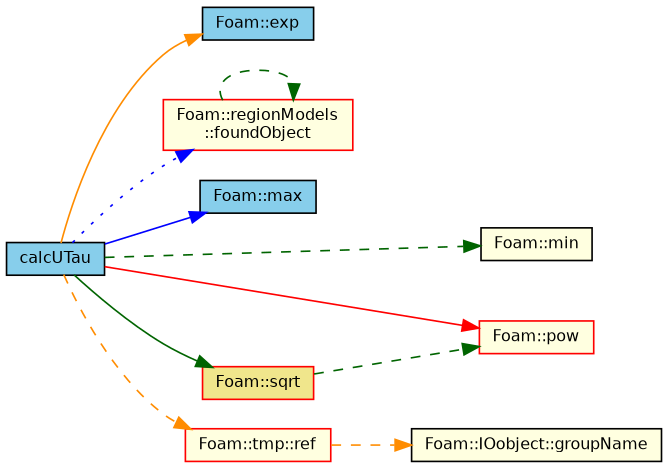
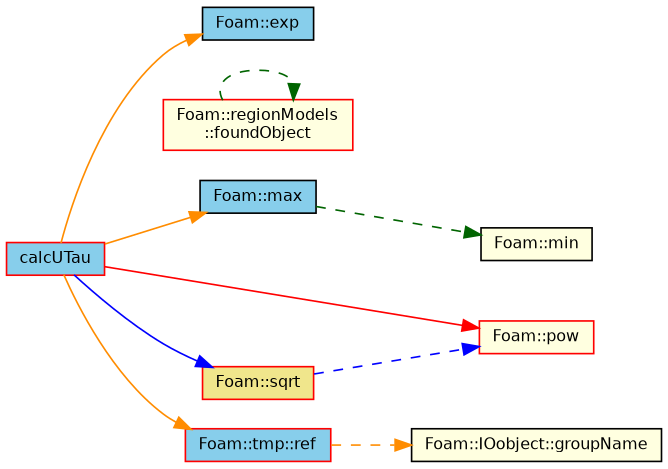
edge "calcUTau" -> "Foam::regionModels ::foundObject": removed
edge "calcUTau" -> "Foam::max": color blue -> darkorange
edge "calcUTau" -> "Foam::min": now "Foam::max" -> "Foam::min"
node "calcUTau": color black -> red
edge "calcUTau" -> "Foam::sqrt": color darkgreen -> blue
edge "calcUTau" -> "Foam::tmp::ref": style dashed -> solid
edge "Foam::sqrt" -> "Foam::pow": color darkgreen -> blue
node "Foam::tmp::ref": fillcolor lightyellow -> skyblue
